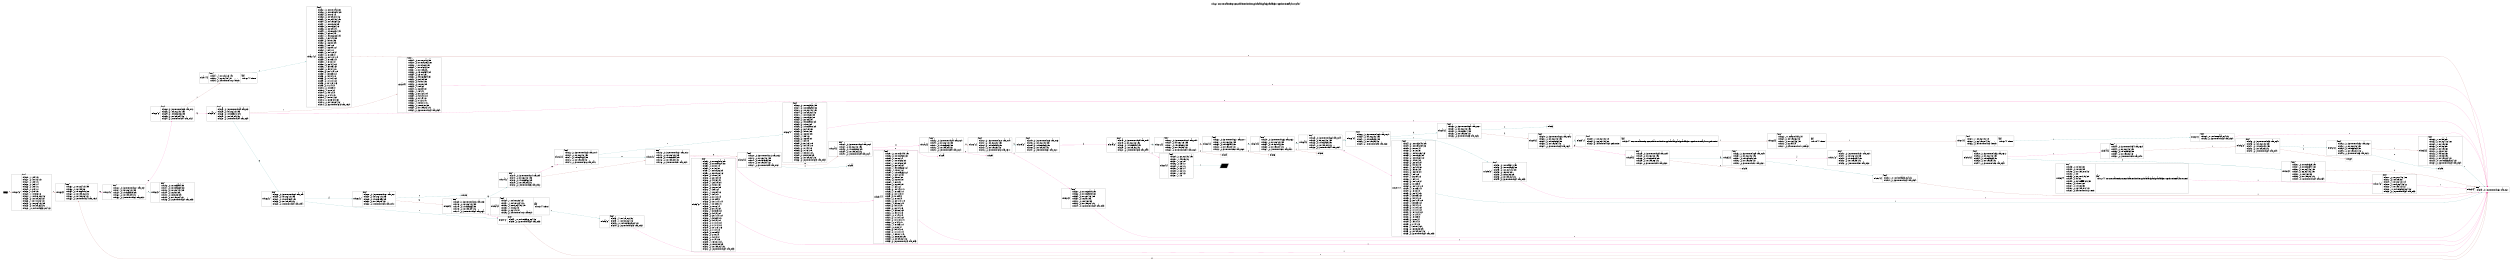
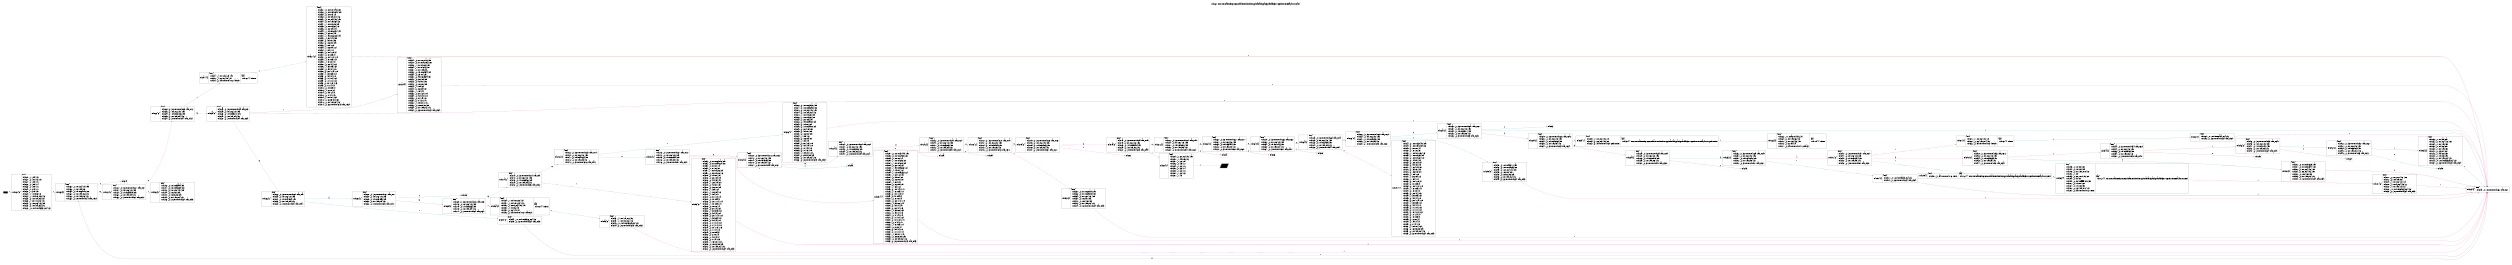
edge "0x402c65 [23]" -> "0x402c7c [15]": now "0x402912 [28]" -> "0x402c7c [15]"
node "0x402e31": added
node "0x402dbe": added
edge "0x402912 [28]" -> "0x40292e [28]": added, label "3"
edge "0x40271a [28]" -> "0x402752 [28]": now "0x40271a [28]" -> "0x402fe3 [137]"
node "0x402be0 [5]": added
node "0x40314f": added
edge "0x402f44 [144]" -> "0x403159 [5]": now "0x4028a2 [28]" -> "0x403159 [5]"
edge "0x4026fe [28]" -> "0x402fd4 [15]": now "0x4026fe [28]" -> "0x402b8a [30]"
